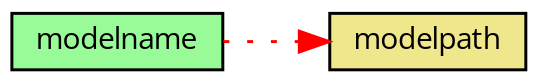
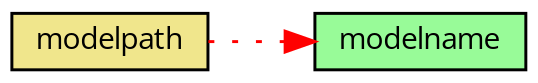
edge "modelname" -> "modelpath": reversed
